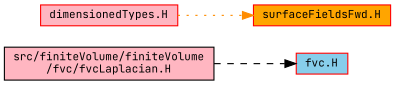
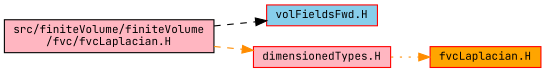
node "surfaceFieldsFwd.H": label "surfaceFieldsFwd.H" -> "fvcLaplacian.H"
edge "src/finiteVolume/finiteVolume /fvc/fvcLaplacian.H" -> "dimensionedTypes.H": added
node "fvc.H": label "fvc.H" -> "volFieldsFwd.H"
